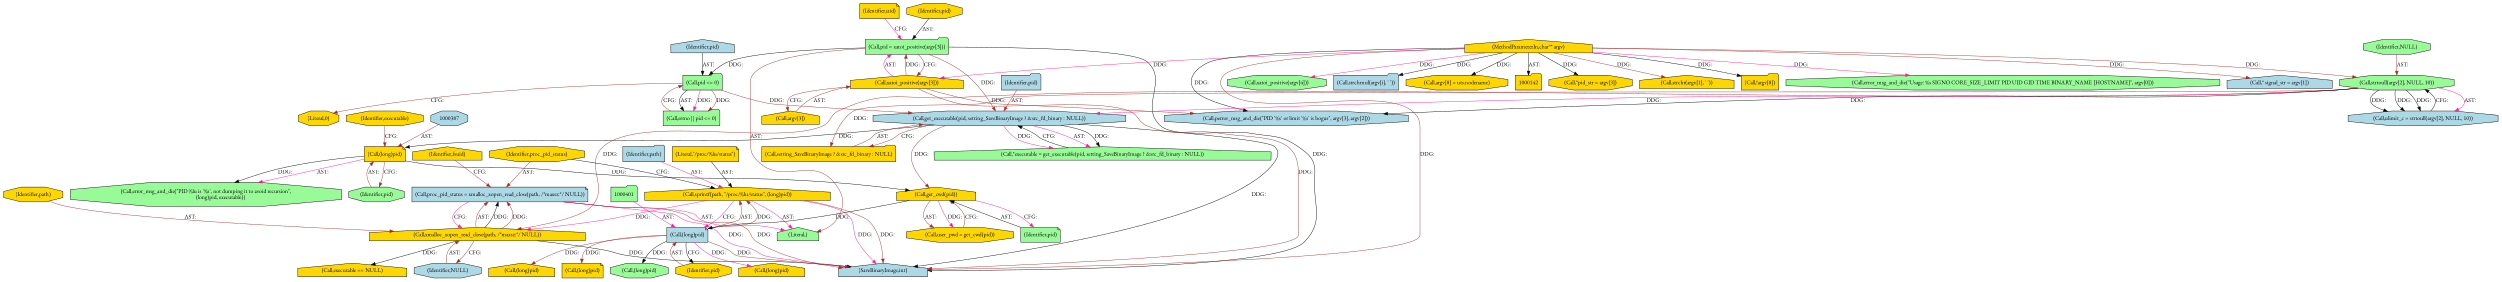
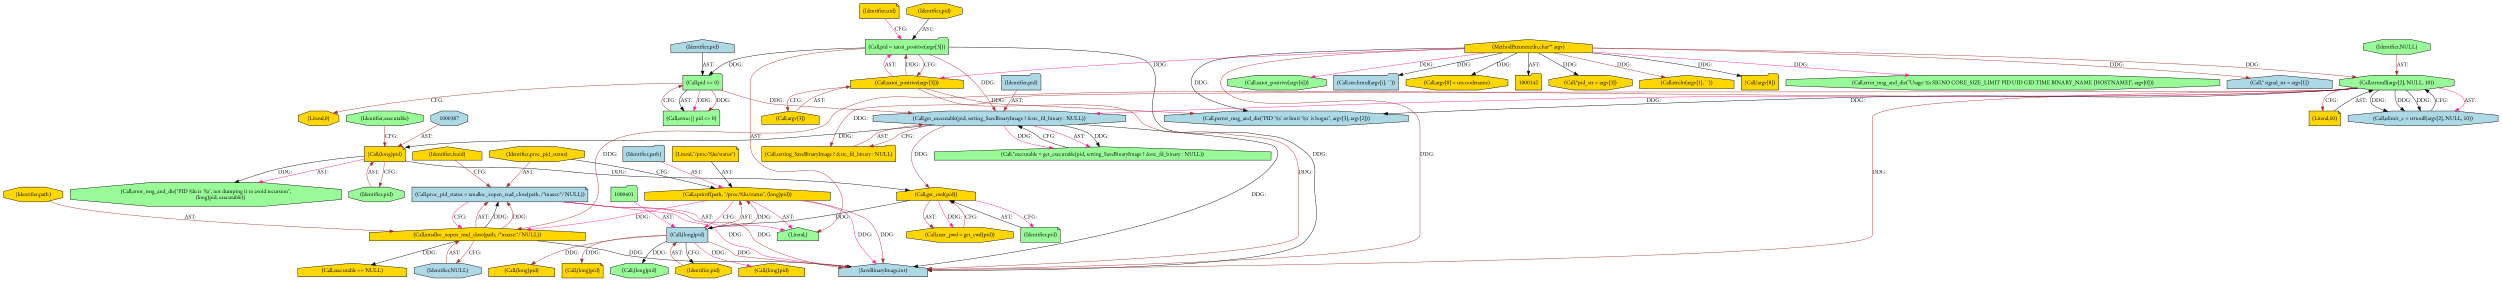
node "(Identifier,executable)": fillcolor gold -> palegreen
node "(Literal,10)": added
edge "(Call,strtoull(argv[2], NULL, 10))" -> "(SaveBinaryImage,int)": added, label "DDG:"
